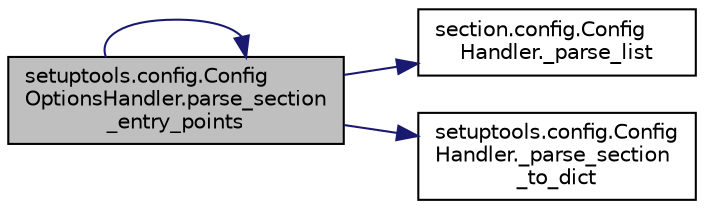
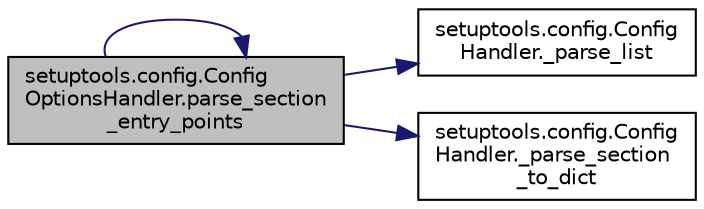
node "section.config.Config Handler._parse_list": label "section.config.Config Handler._parse_list" -> "setuptools.config.Config Handler._parse_list"
